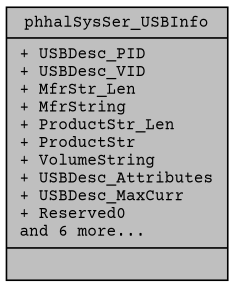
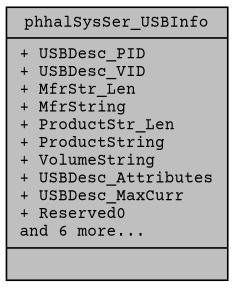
node "phhalSysSer_USBInfo": text "+ ProductStr" -> "+ ProductString"
